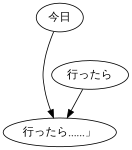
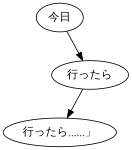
edge "今日" -> "行ったら……」": now "今日" -> "行ったら"
